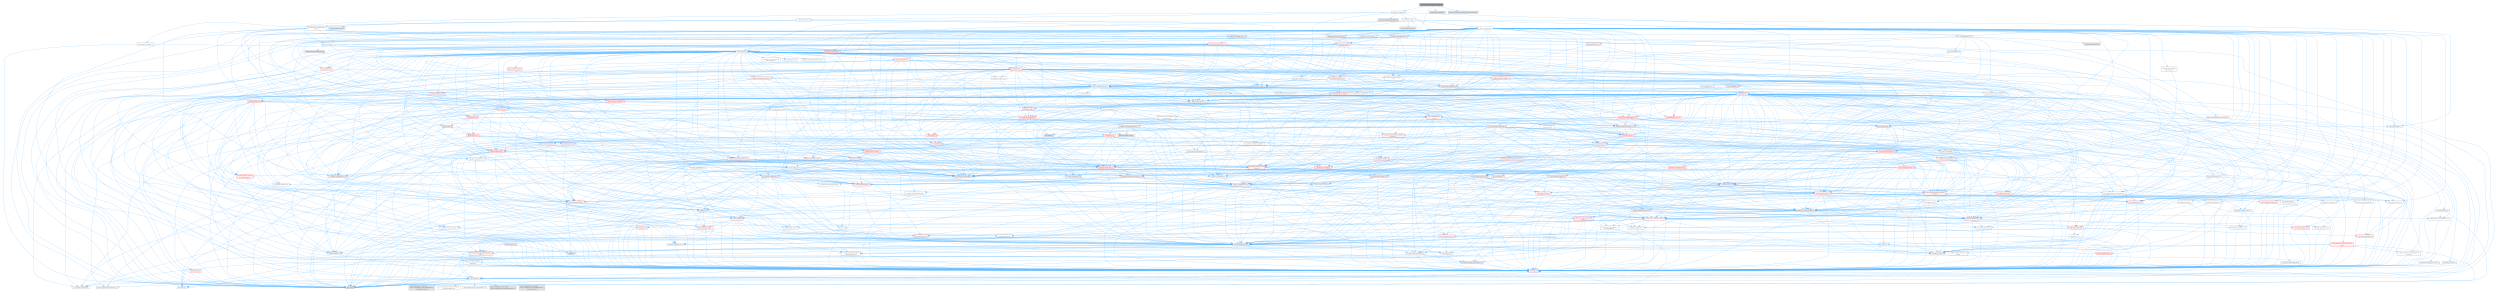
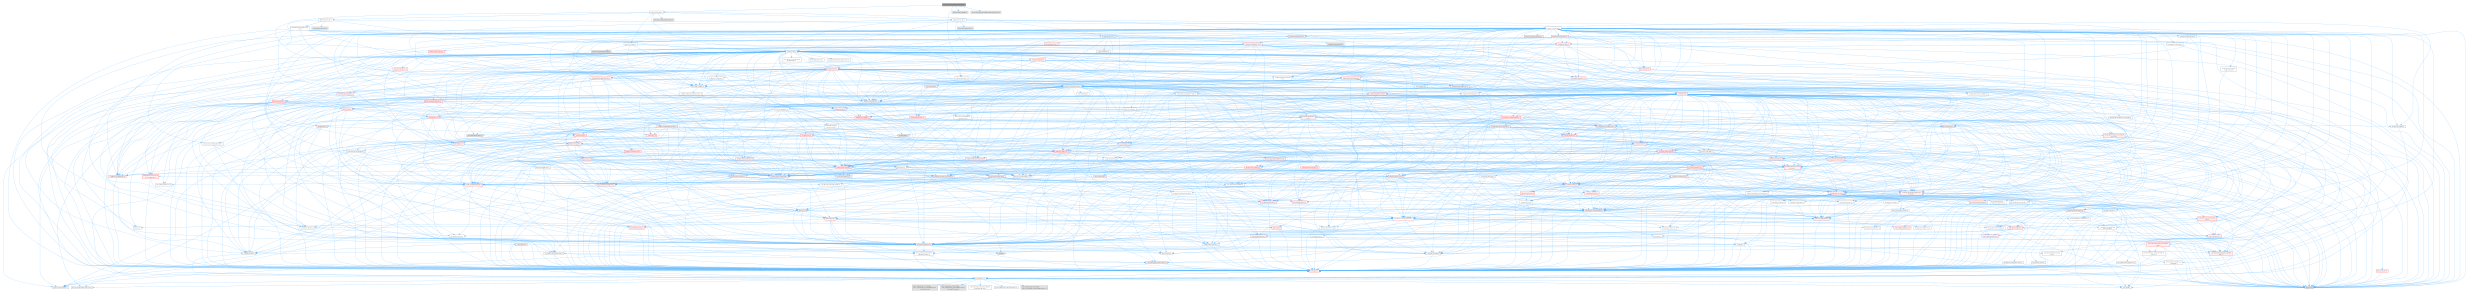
node "HAL/PlatformMisc.h": removed
